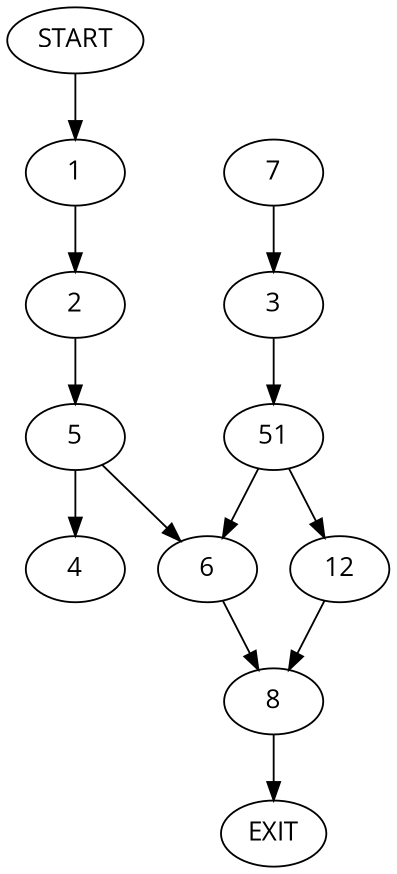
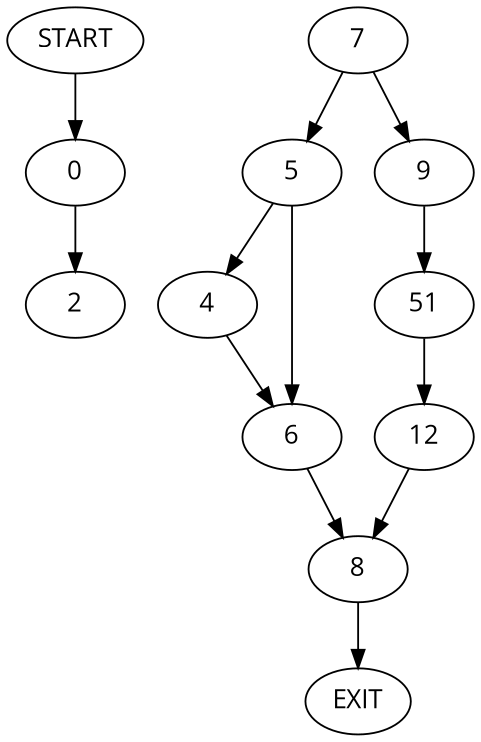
node "1": label "1" -> "0"
node "3": label "3" -> "9"
edge "2" -> "5": now "7" -> "5"
edge "51" -> "6": now "4" -> "6"
